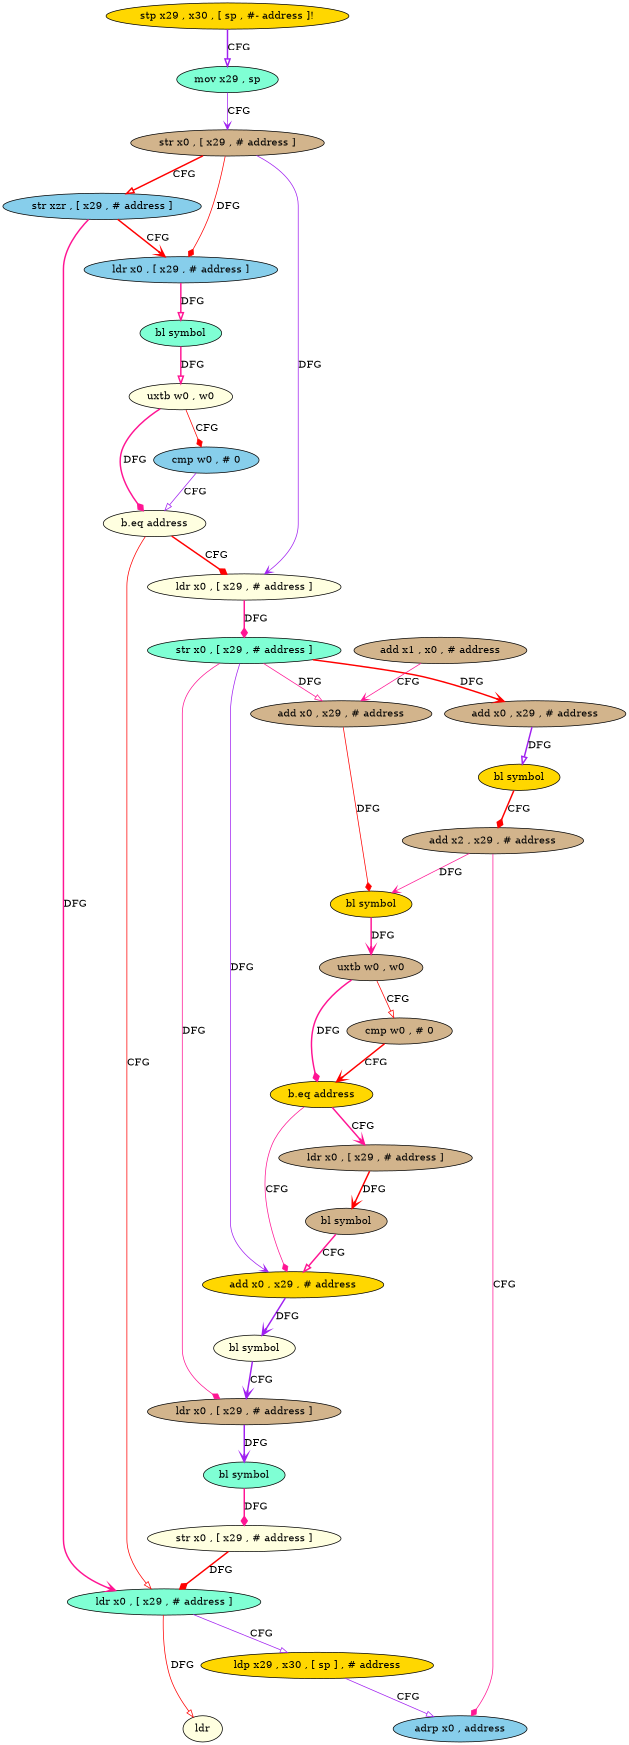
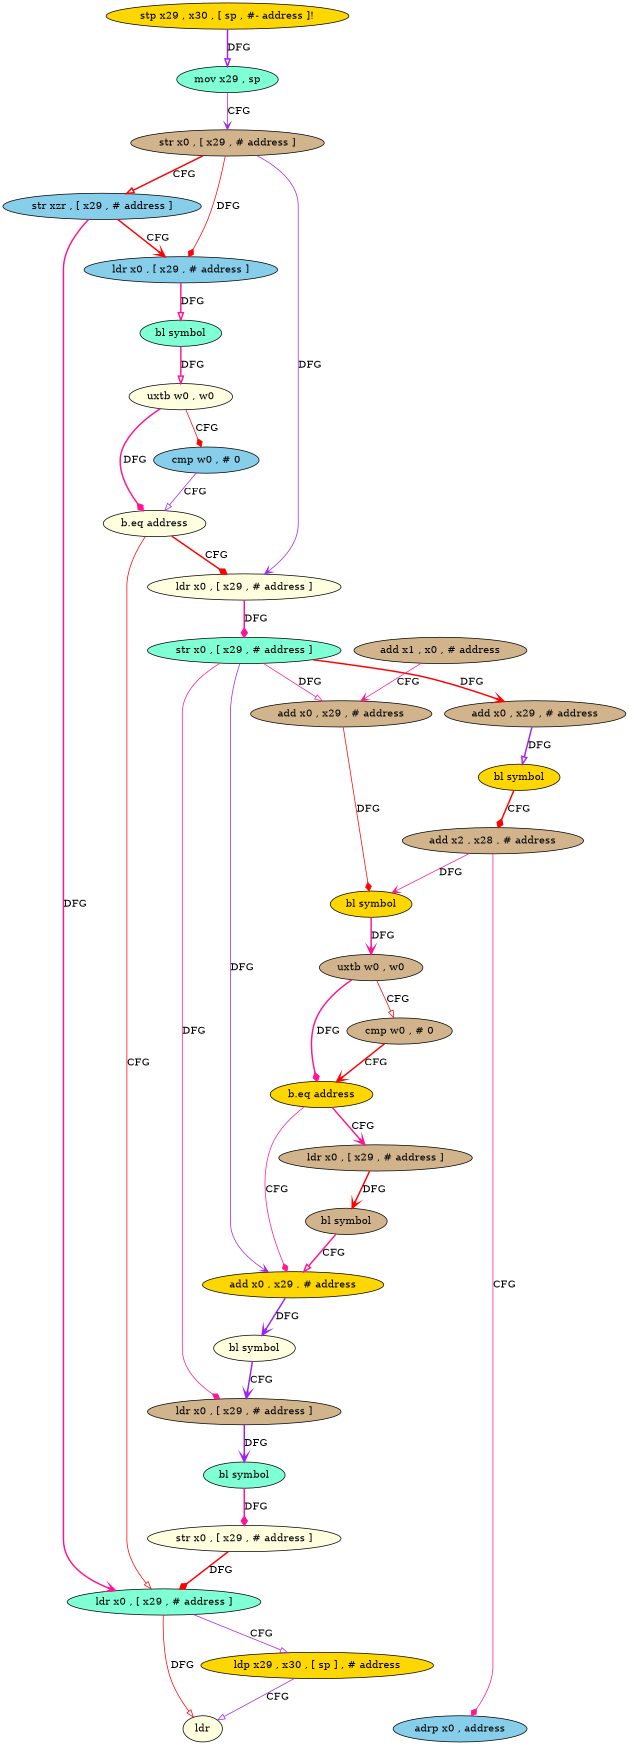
edge "stp x29 , x30 , [ sp , #- address ]!" -> "mov x29 , sp": label "CFG" -> "DFG"
node "add x2 , x29 , # address": label "add x2 , x29 , # address" -> "add x2 , x28 , # address"
edge "ldp x29 , x30 , [ sp ] , # address" -> "adrp x0 , address": now "ldp x29 , x30 , [ sp ] , # address" -> "ldr"
